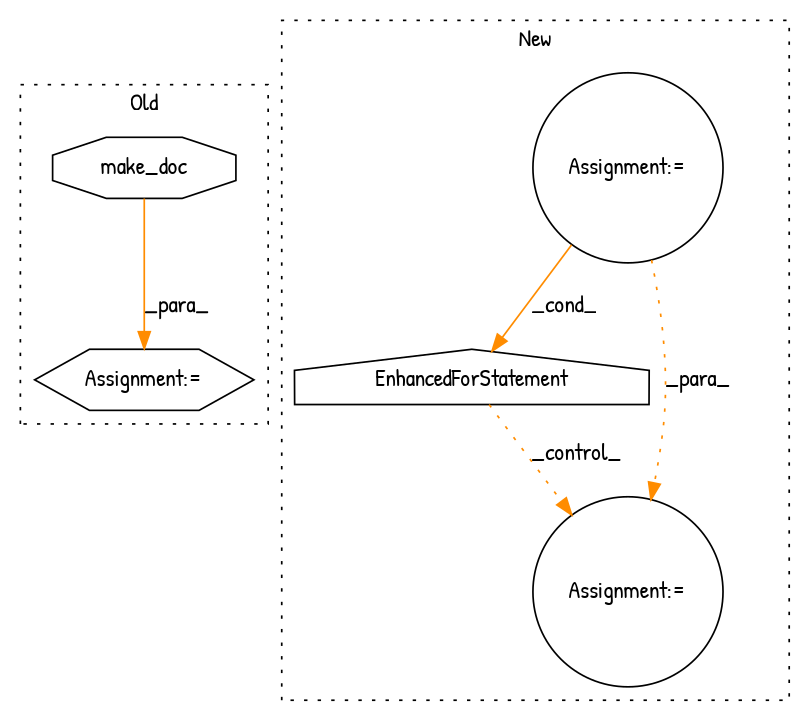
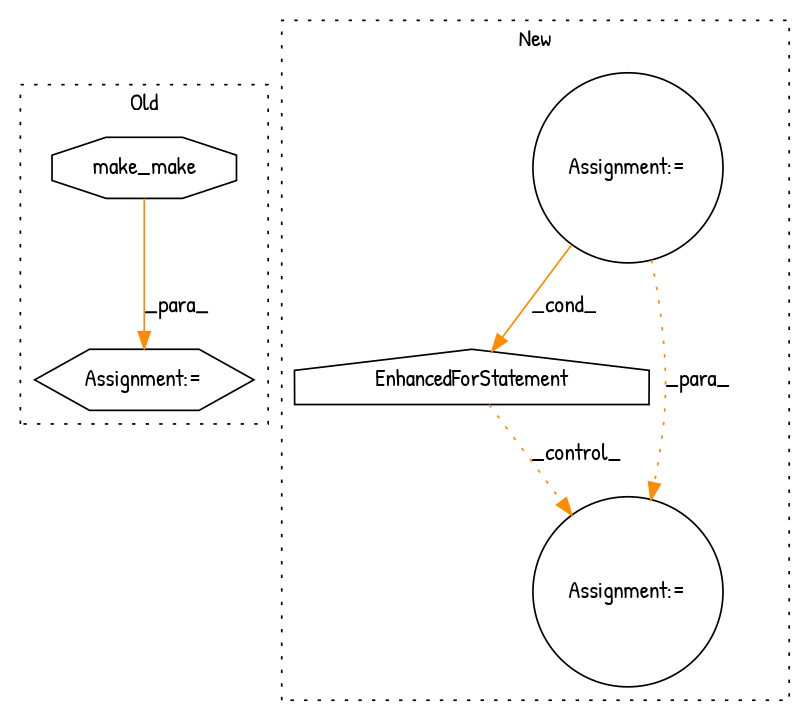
node "make_doc": label "make_doc" -> "make_make"
